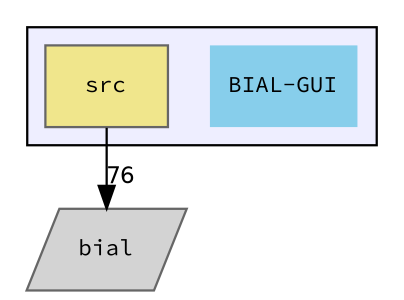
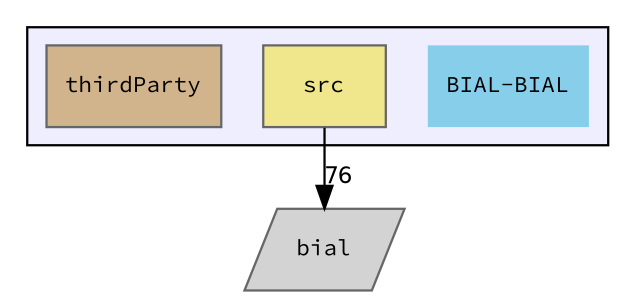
node "thirdParty": added
node "BIAL-GUI": label "BIAL-GUI" -> "BIAL-BIAL"
